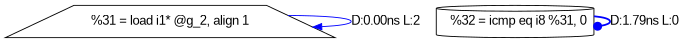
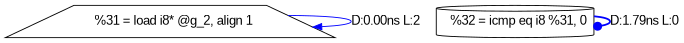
node "%31 = load i1* @g_2, align 1": label "%31 = load i1* @g_2, align 1" -> "%31 = load i8* @g_2, align 1"
